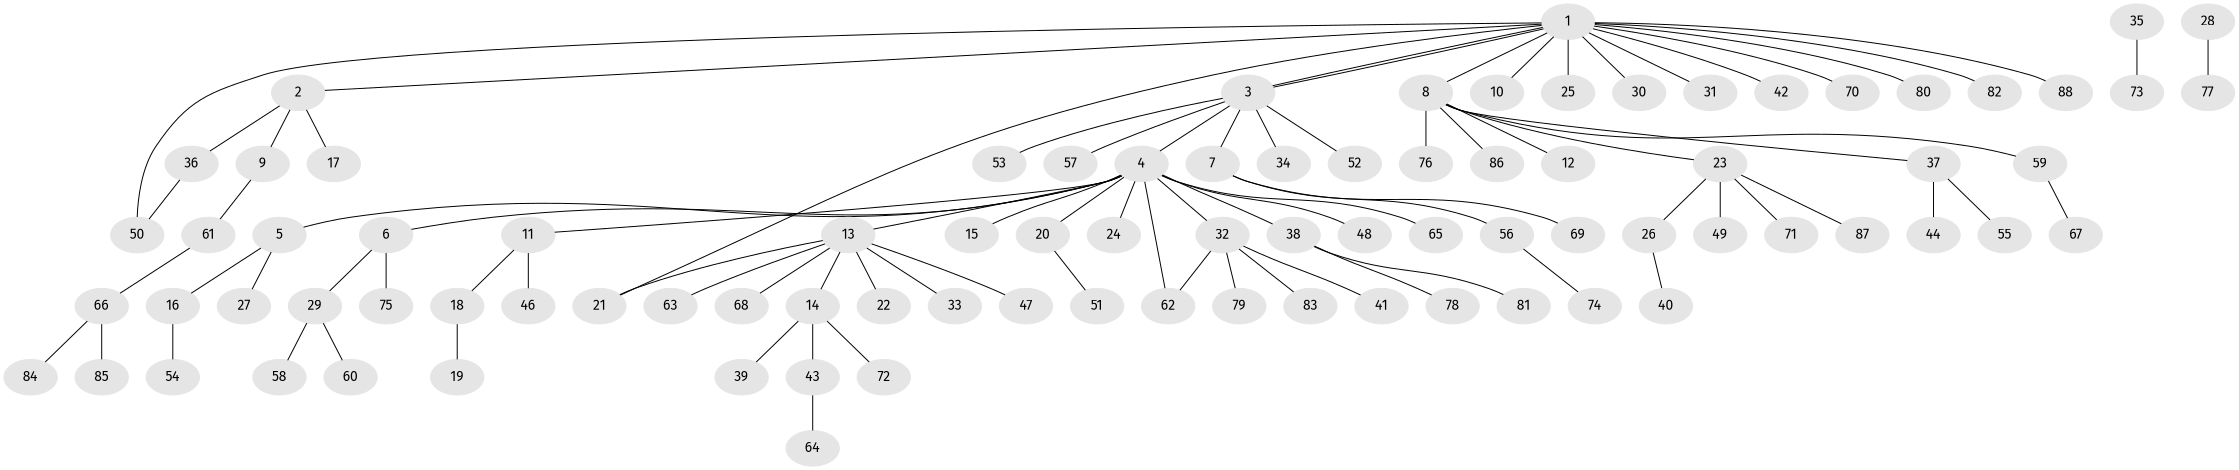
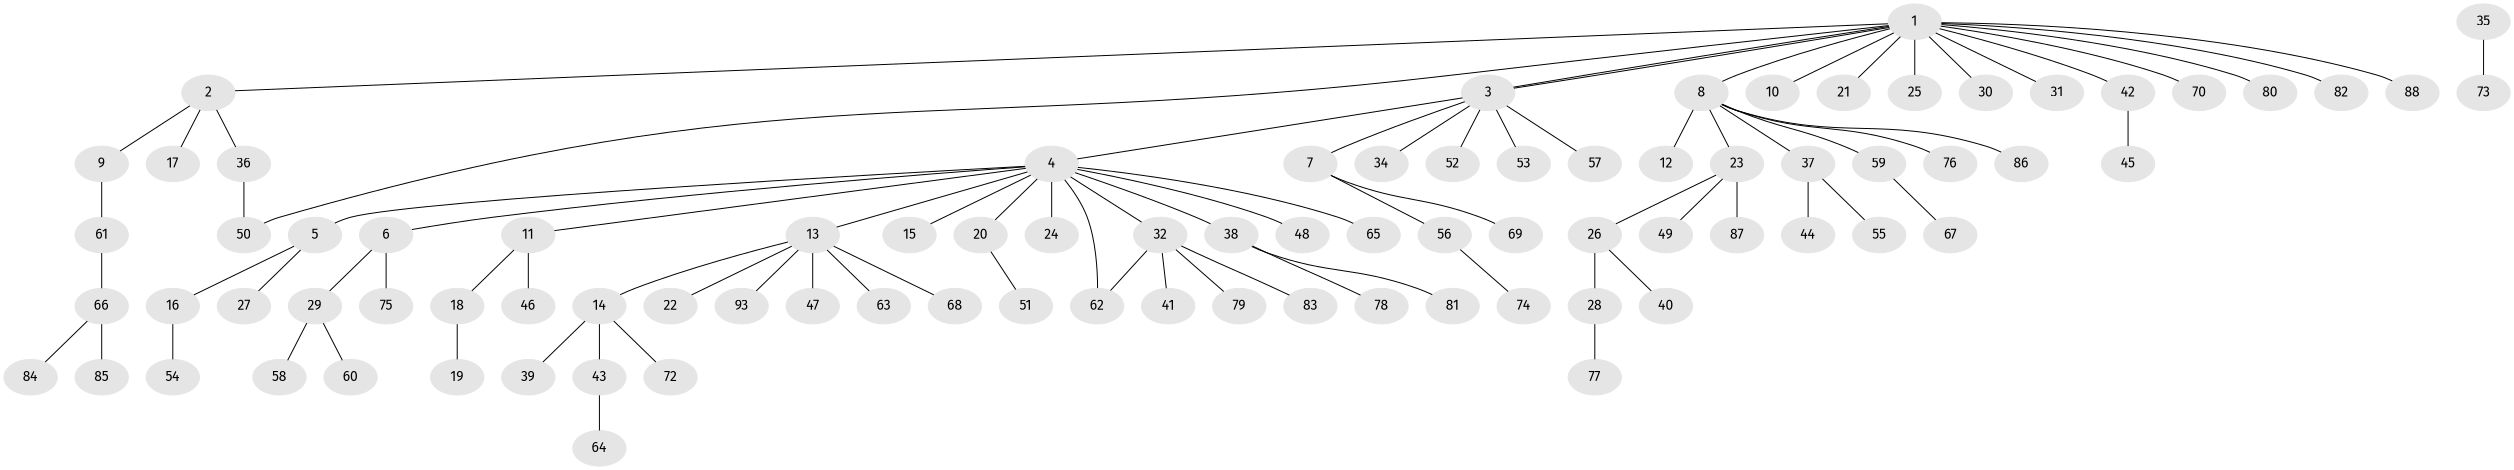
node "45": added
node "71": removed
edge "13" -- "21": removed
edge "26" -- "28": added
node "33": label "33" -> "93"
